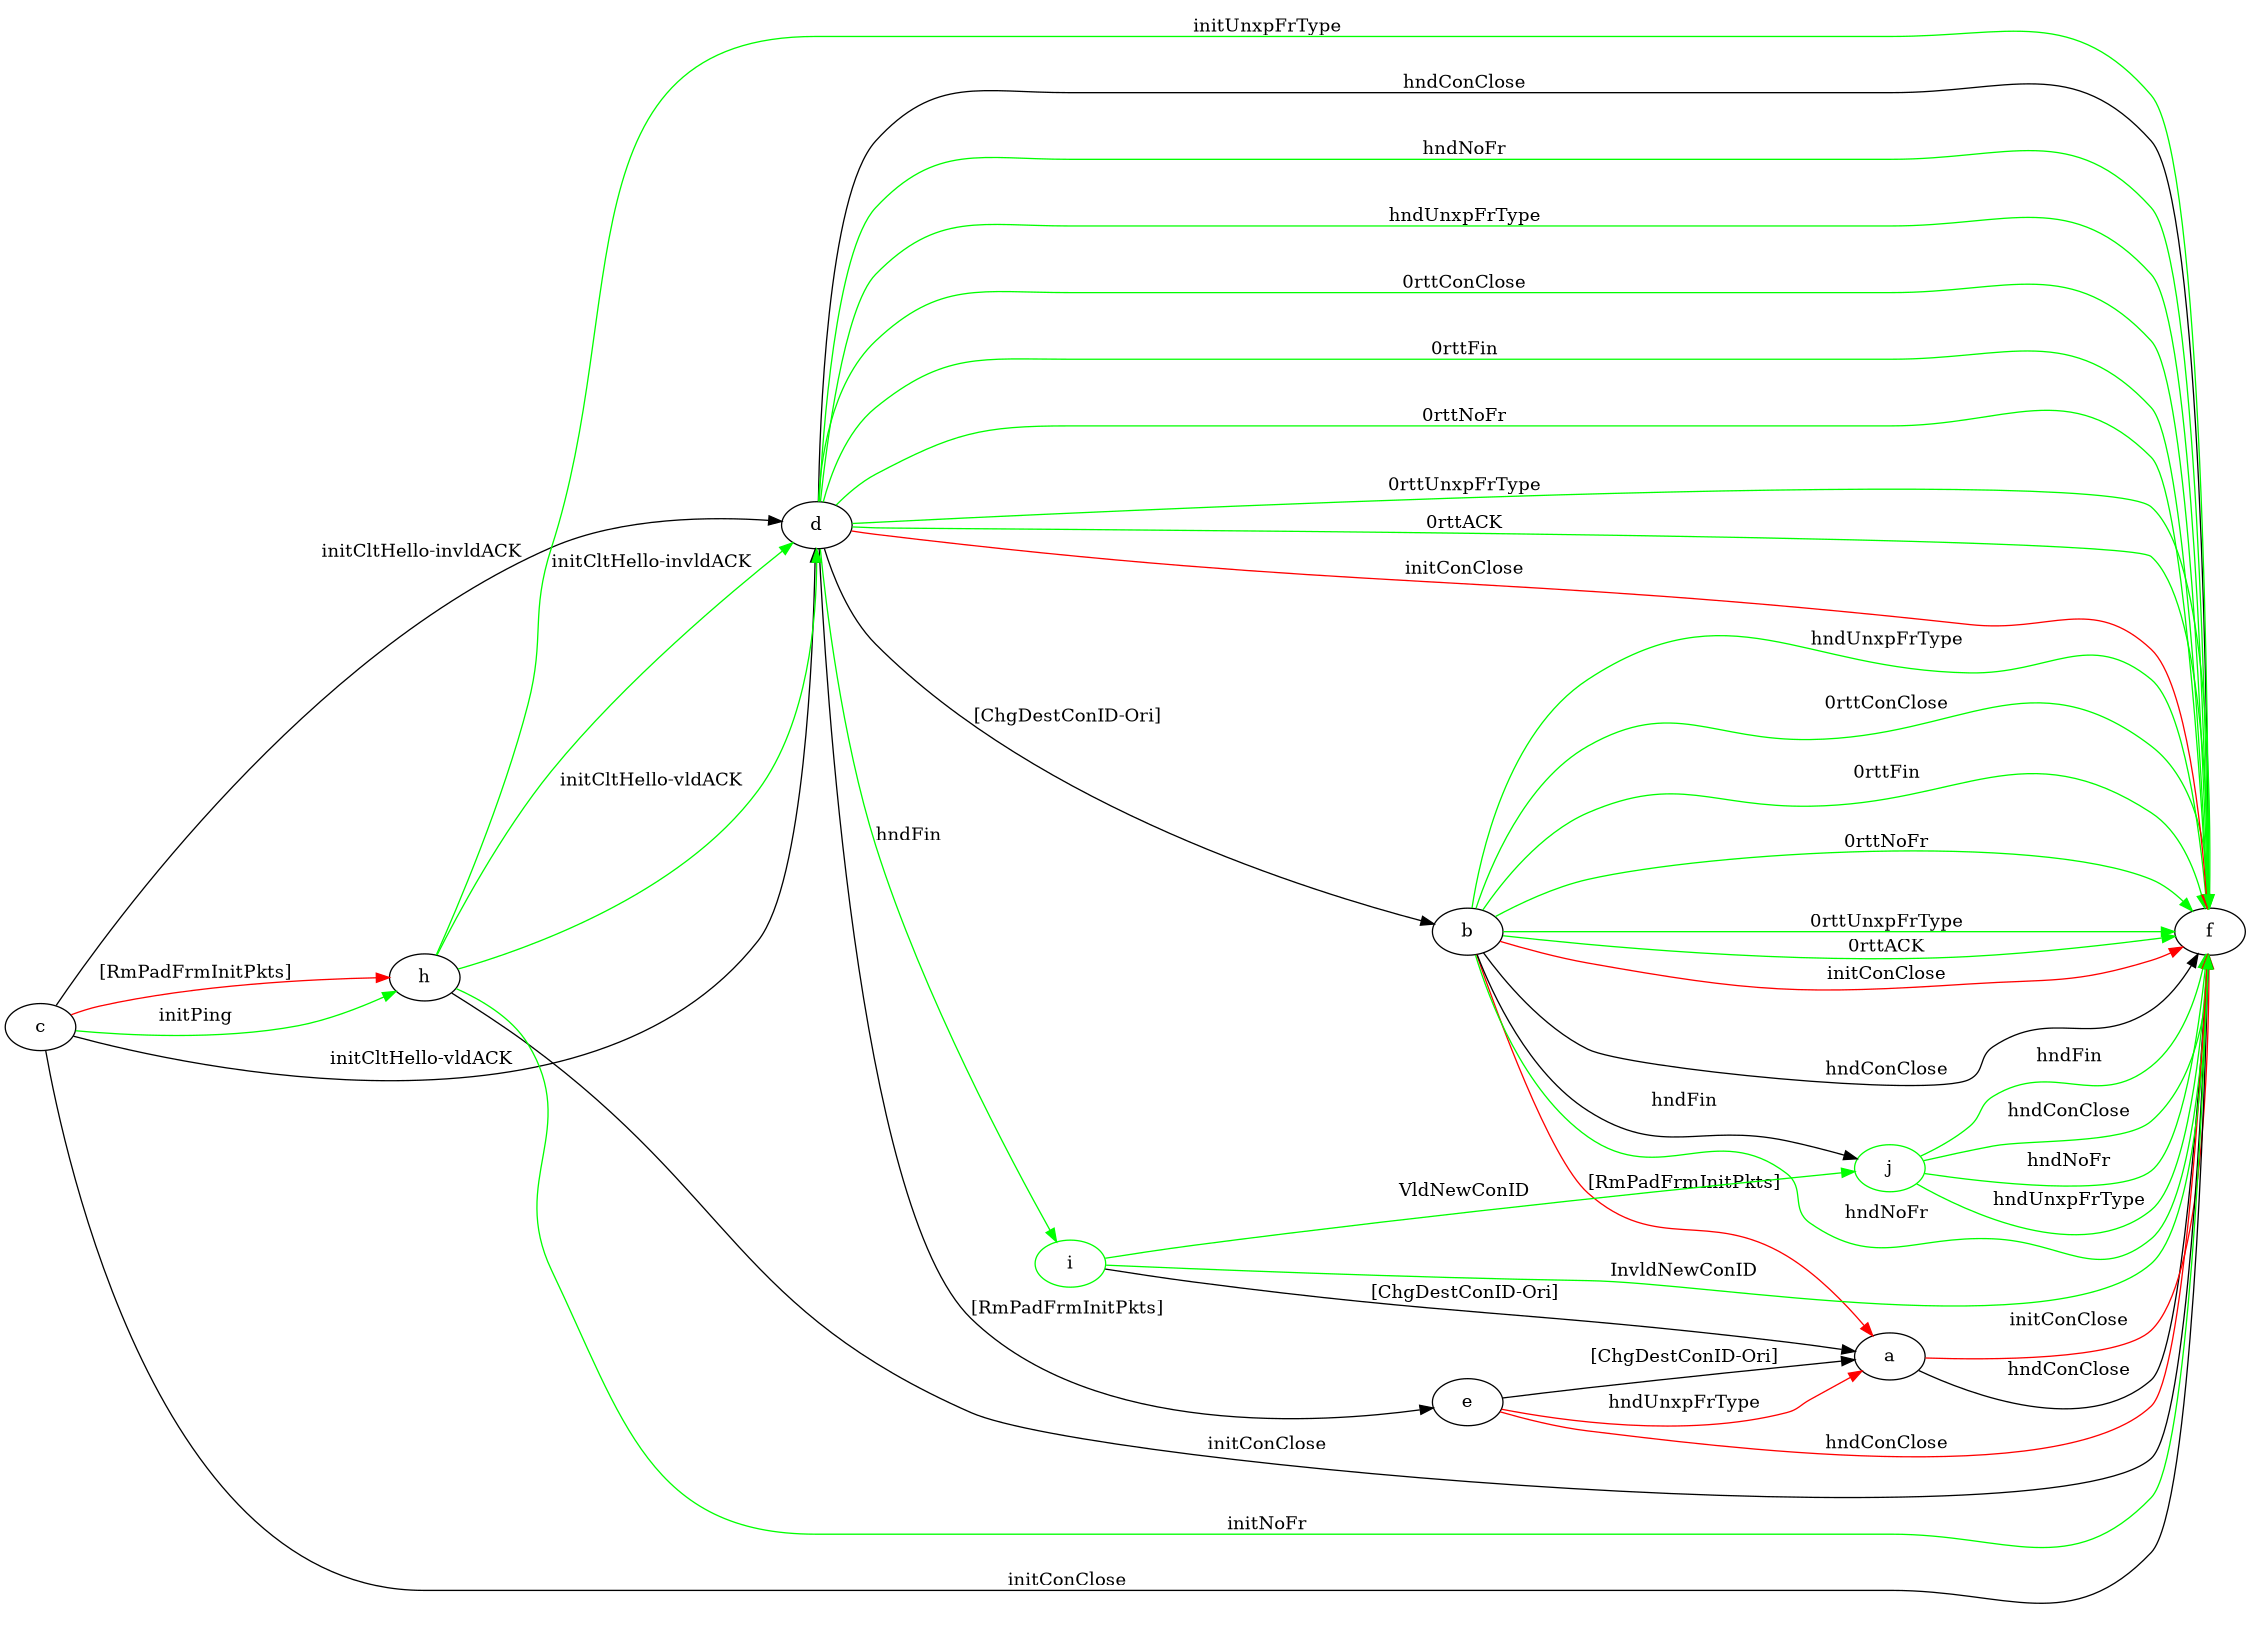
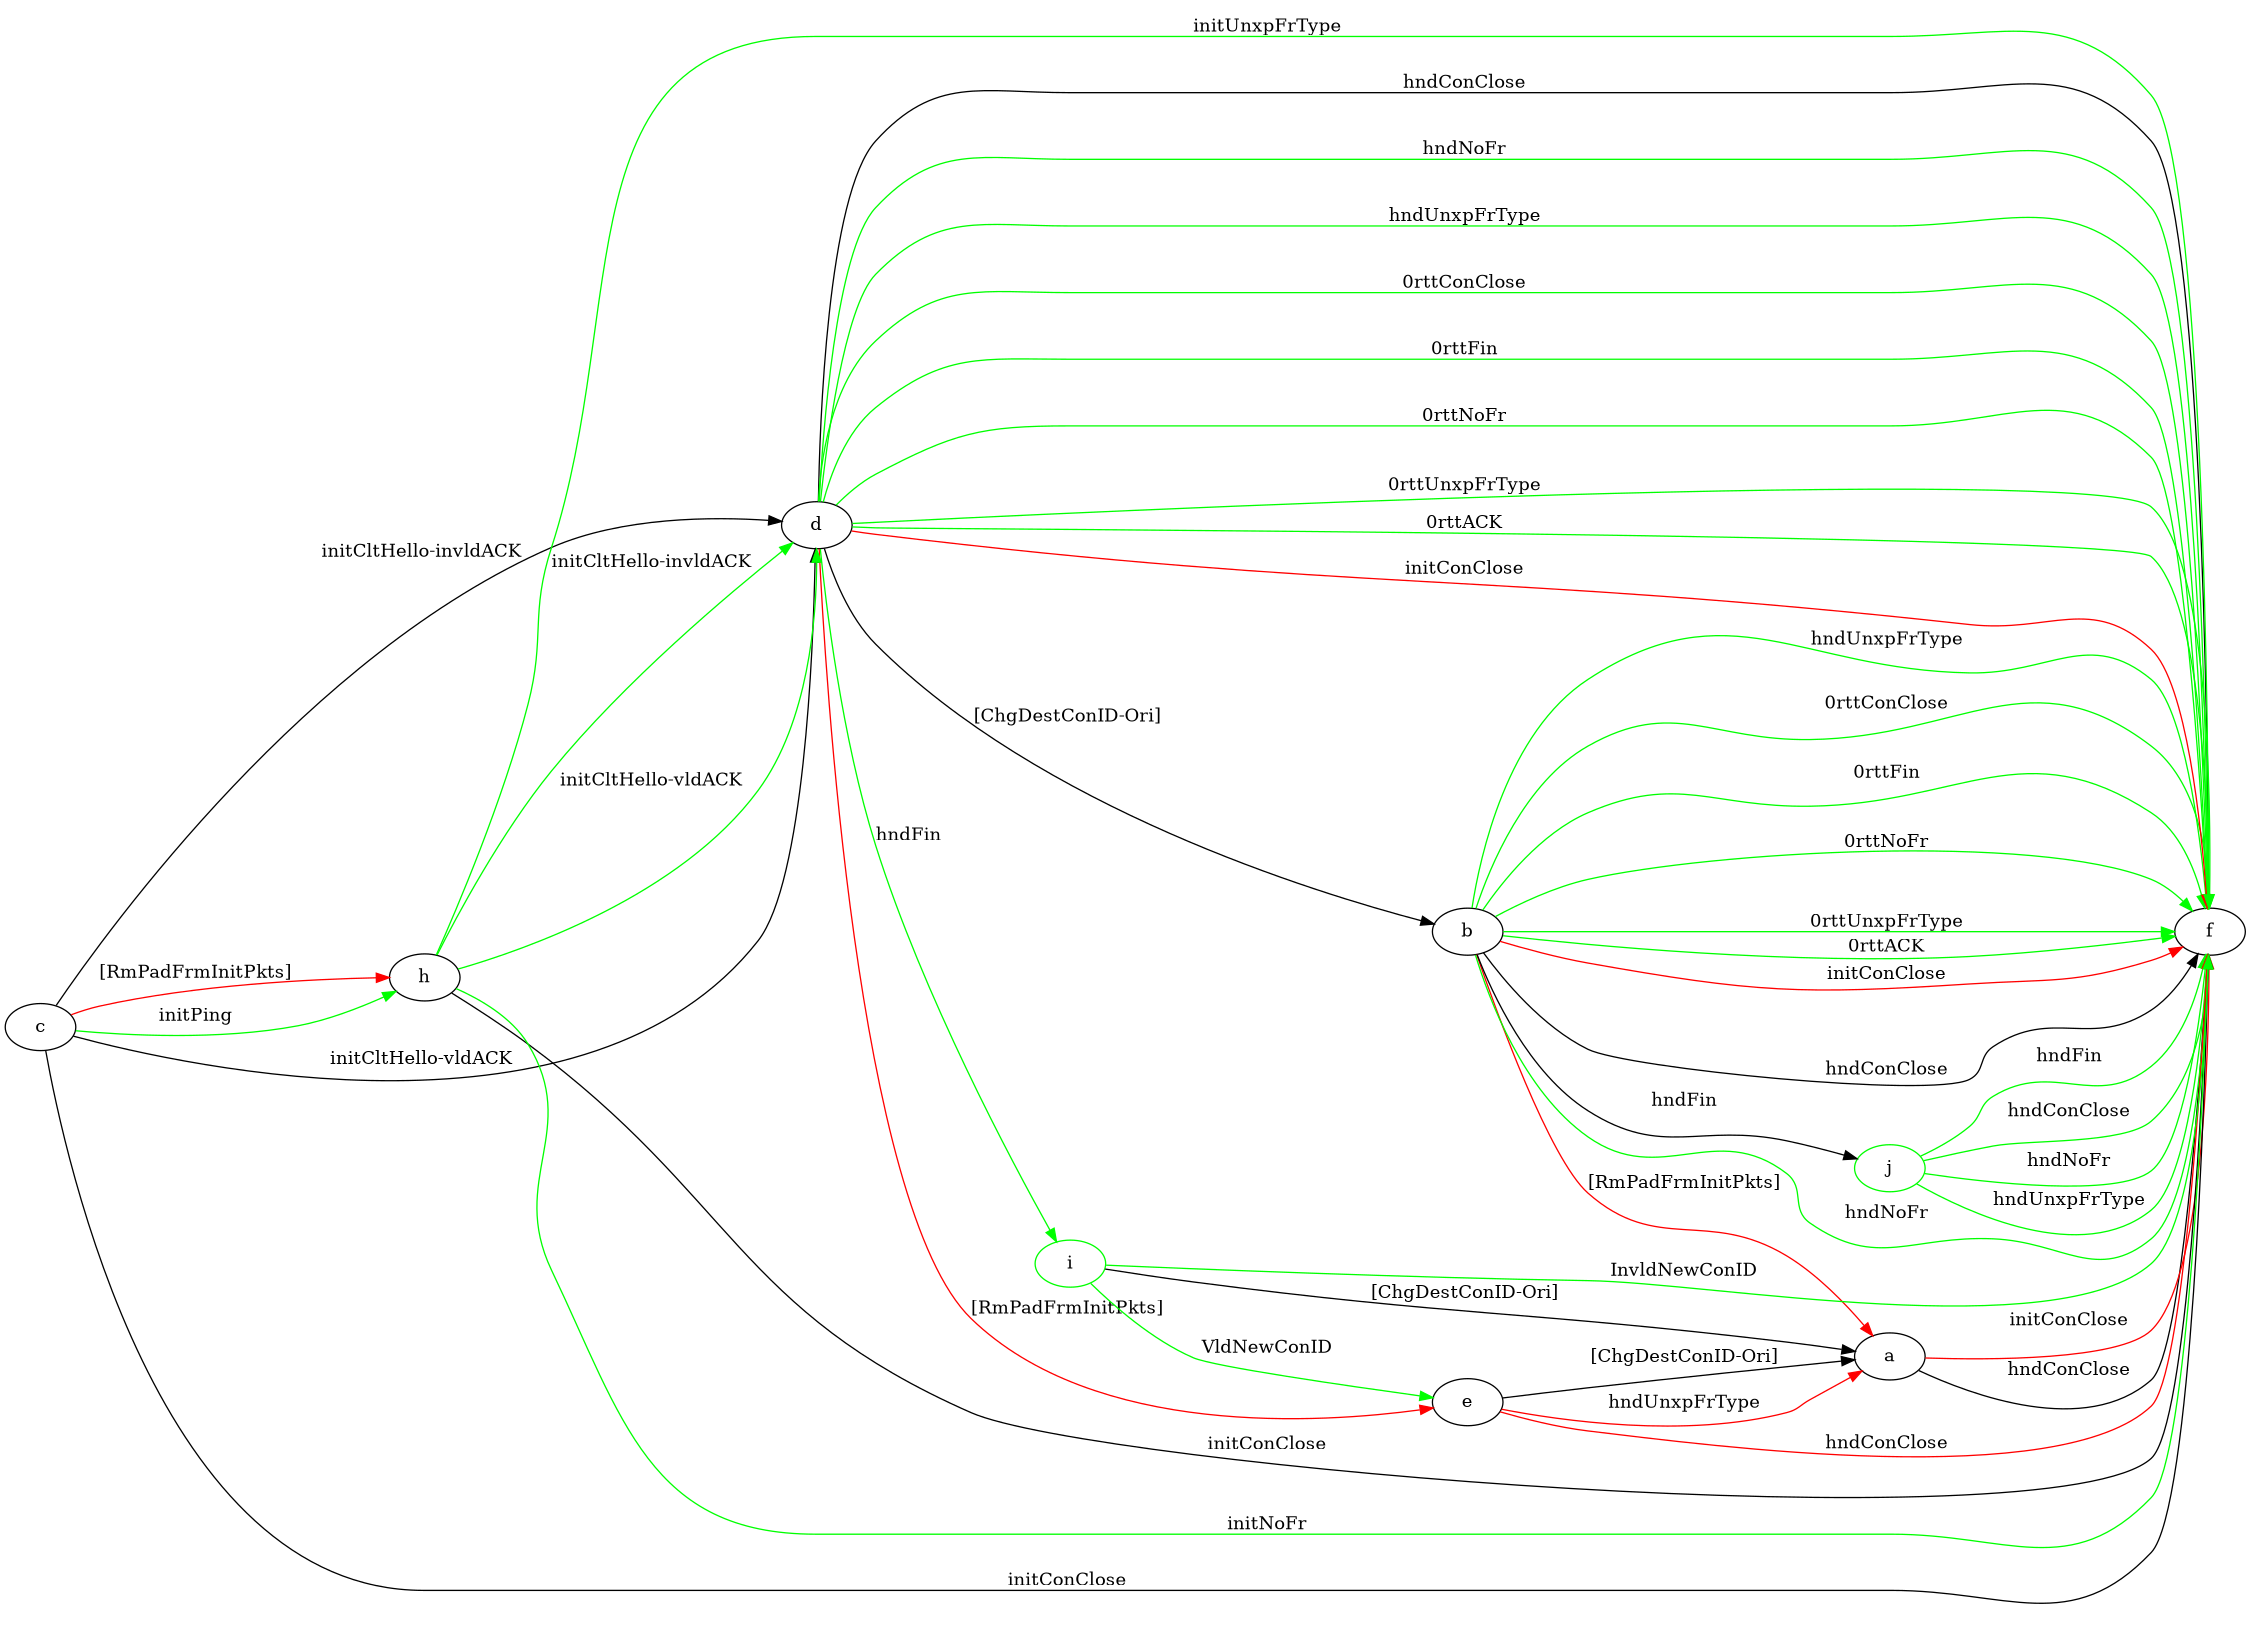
edge "d" -> "e": color black -> red
edge "i" -> "j": now "i" -> "e"
